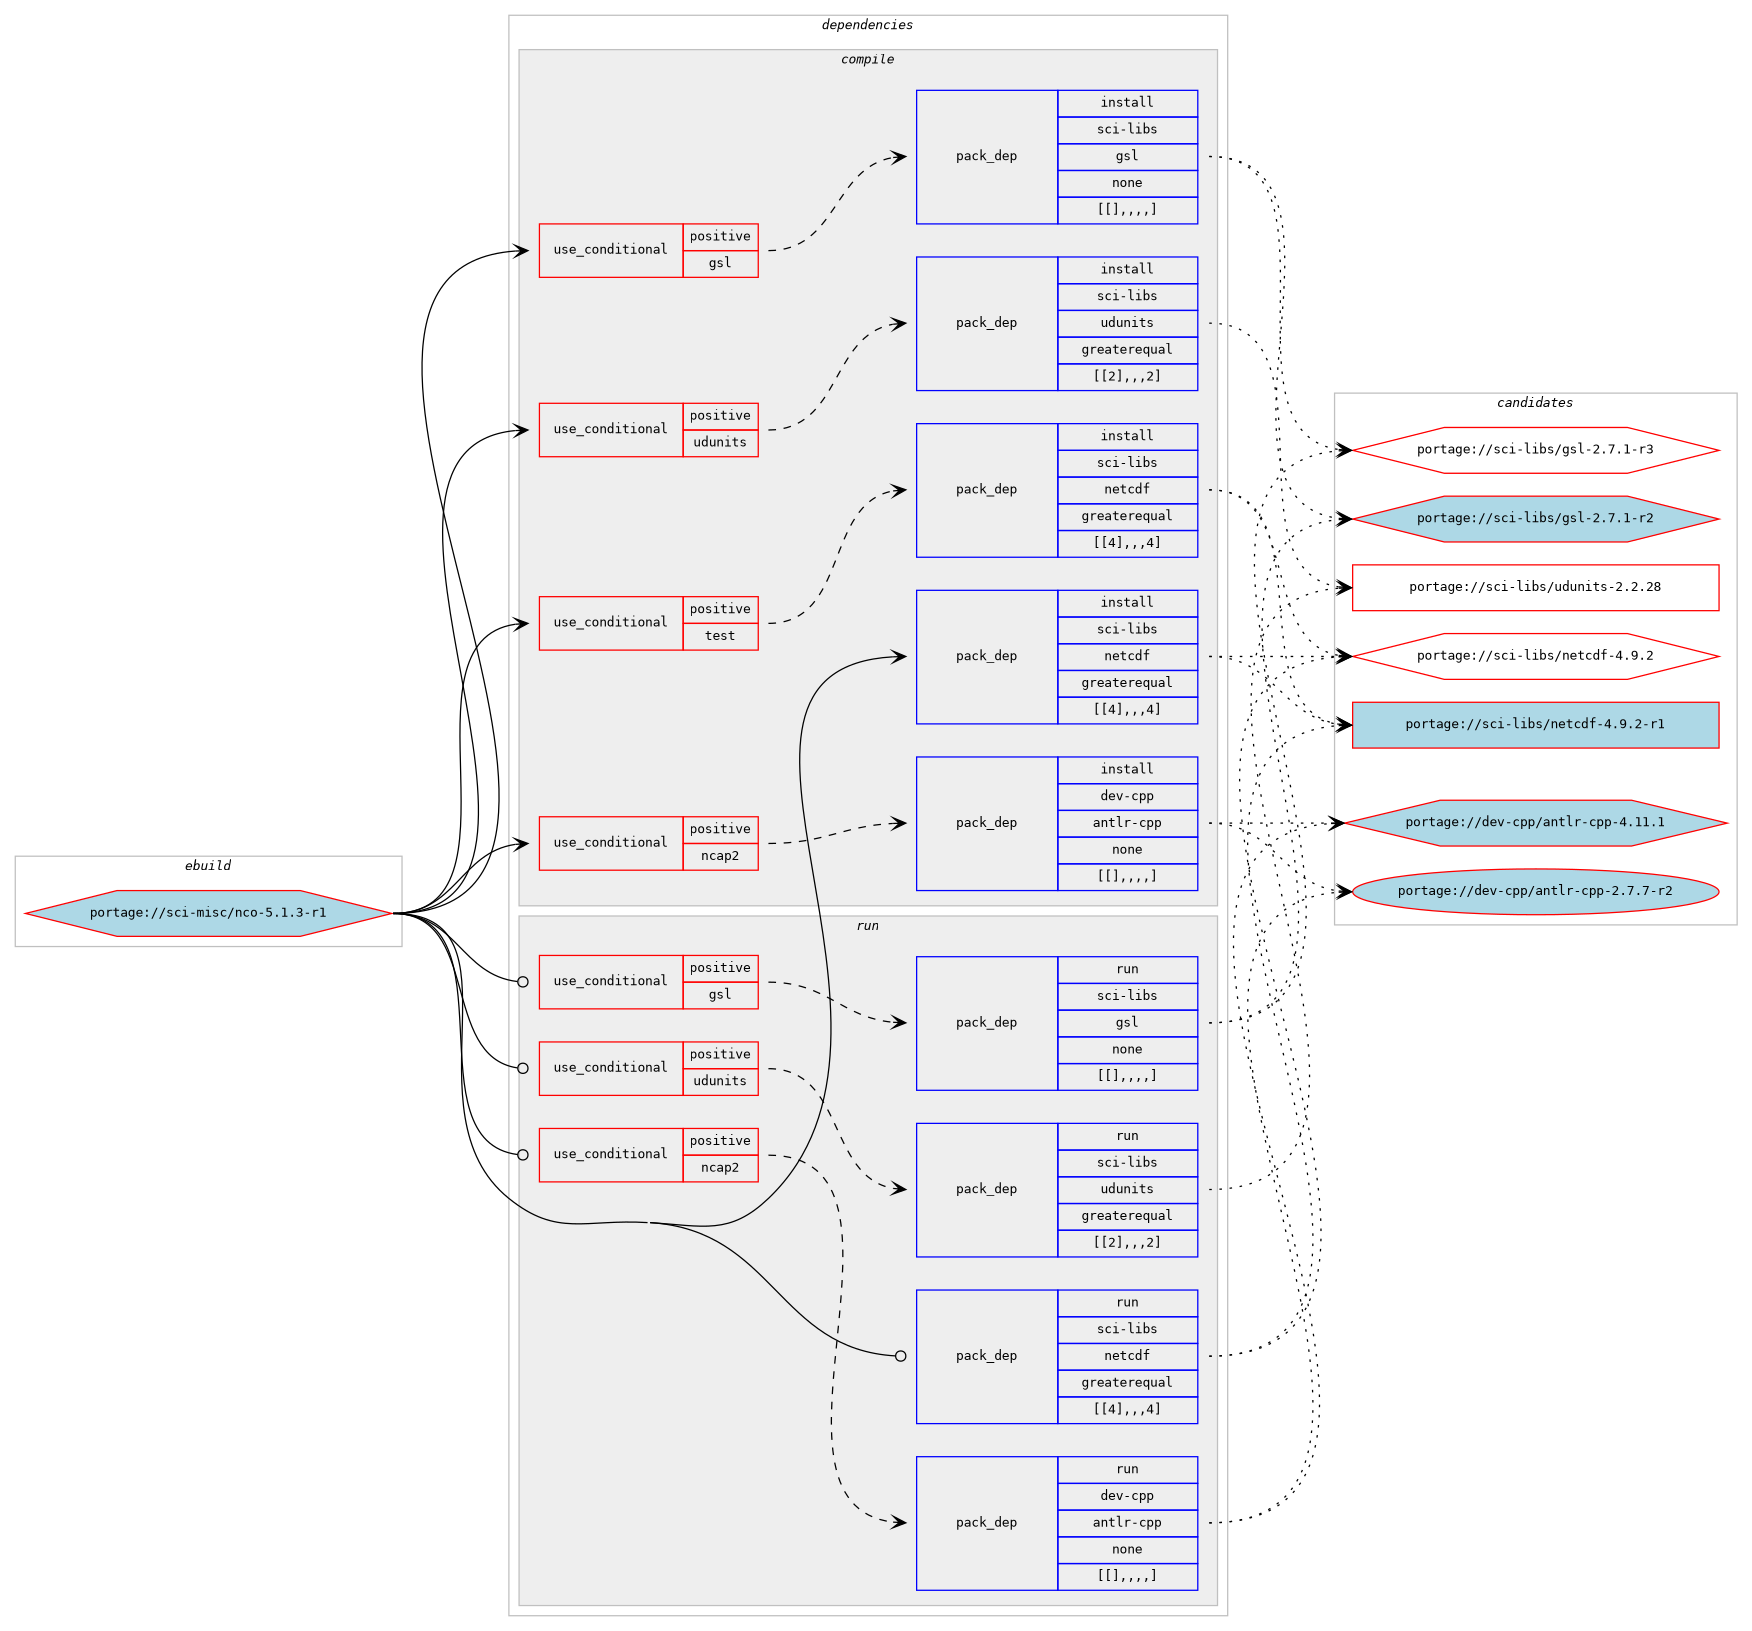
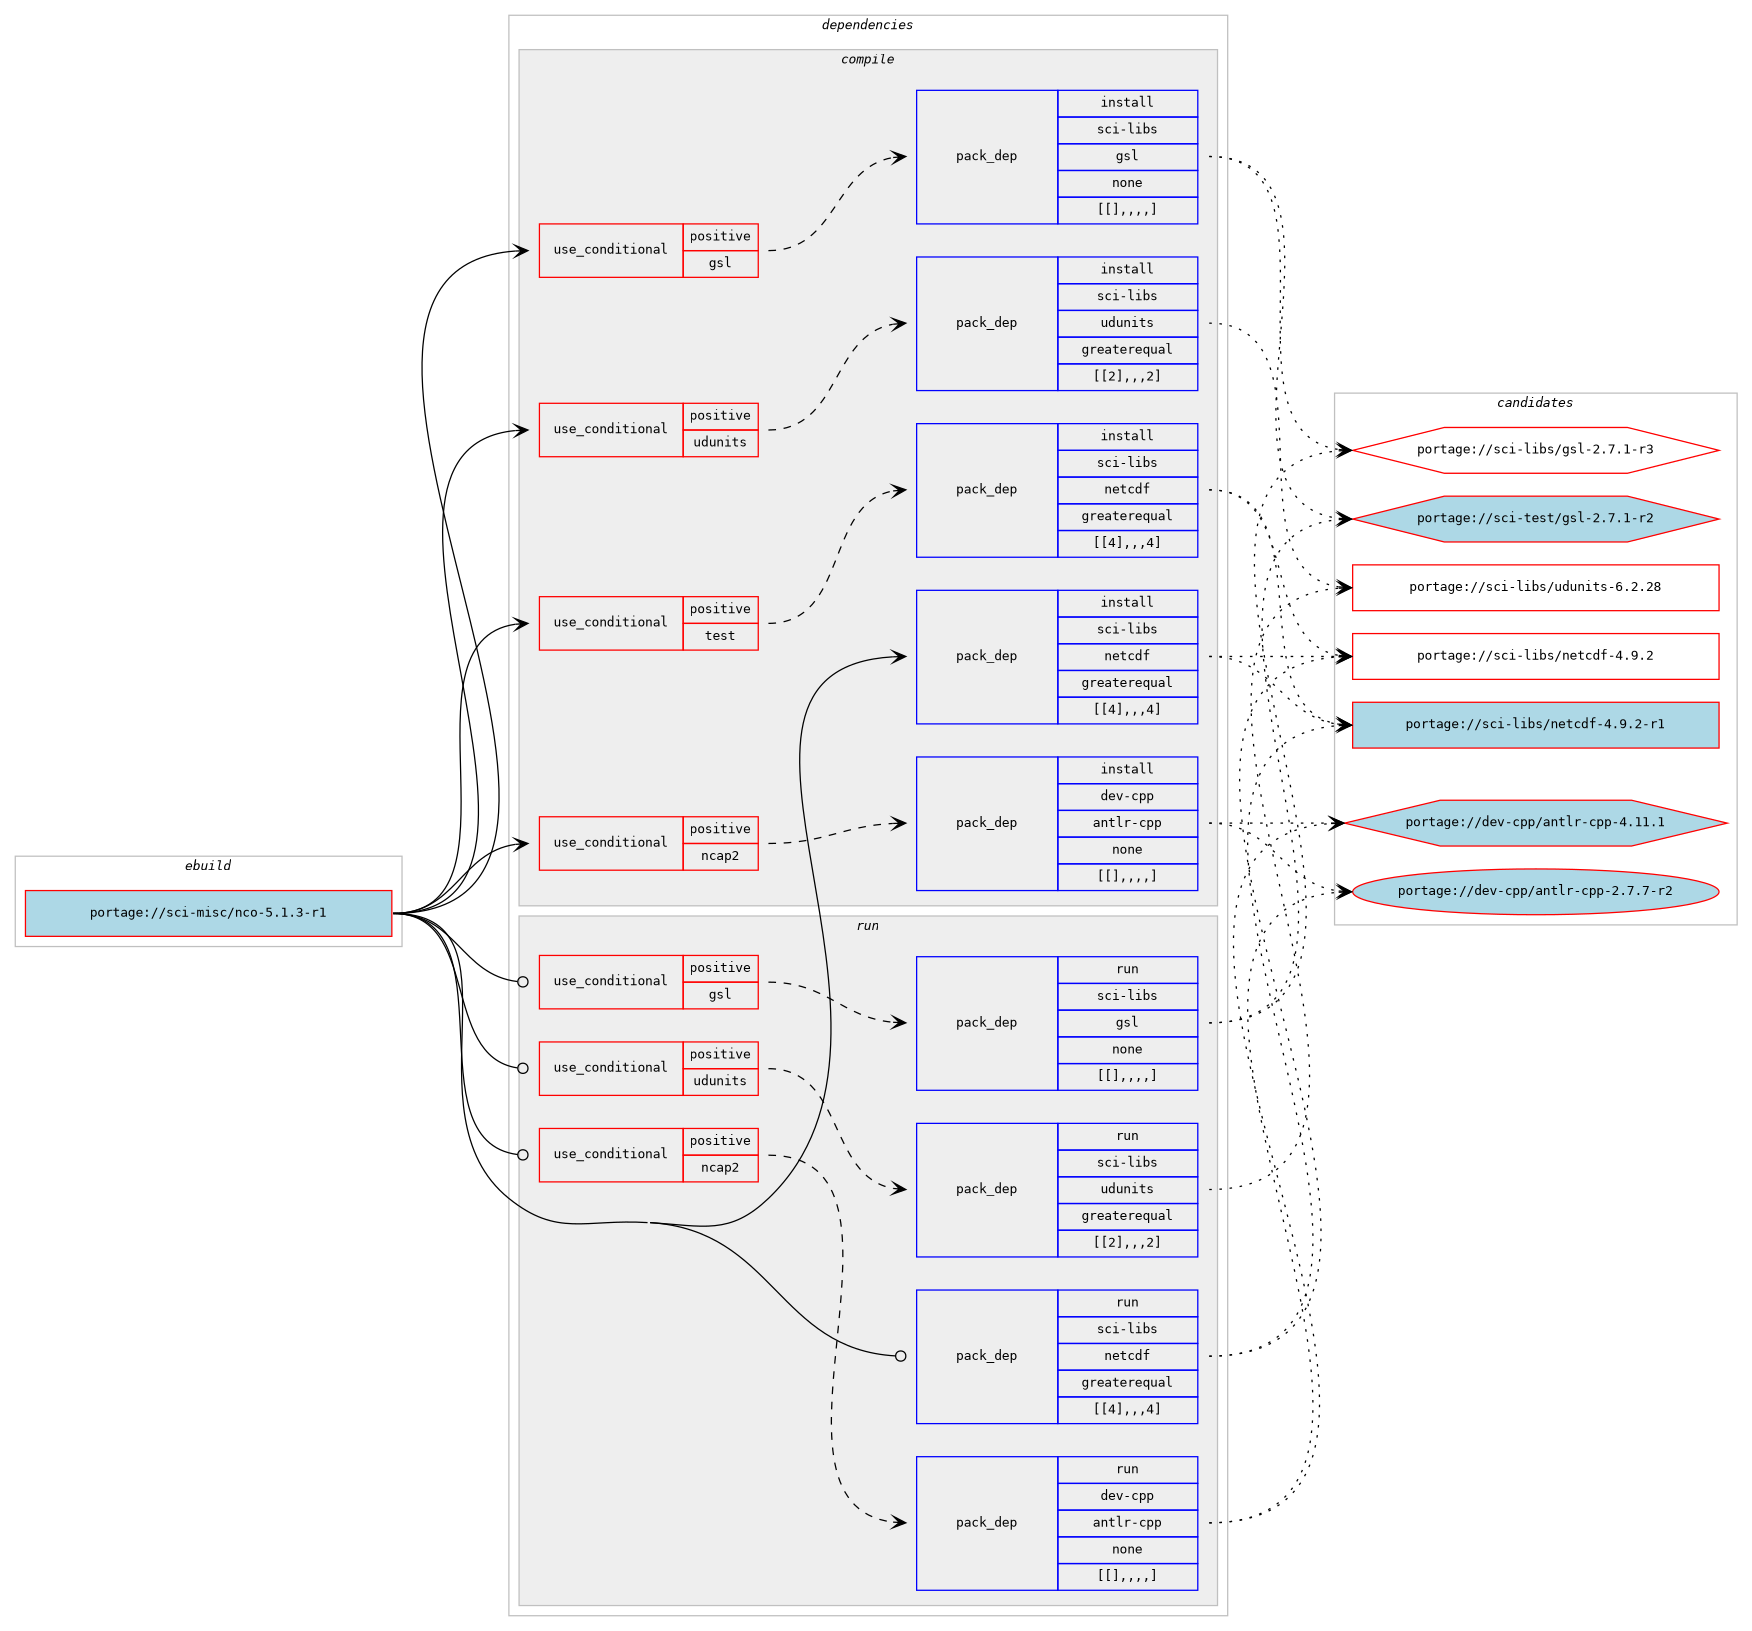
node "portage://sci-libs/gsl-2.7.1-r2": label "portage://sci-libs/gsl-2.7.1-r2" -> "portage://sci-test/gsl-2.7.1-r2"
node "portage://sci-libs/udunits-2.2.28": label "portage://sci-libs/udunits-2.2.28" -> "portage://sci-libs/udunits-6.2.28"
node "portage://sci-libs/netcdf-4.9.2": shape hexagon -> box
node "portage://sci-misc/nco-5.1.3-r1": shape hexagon -> box
